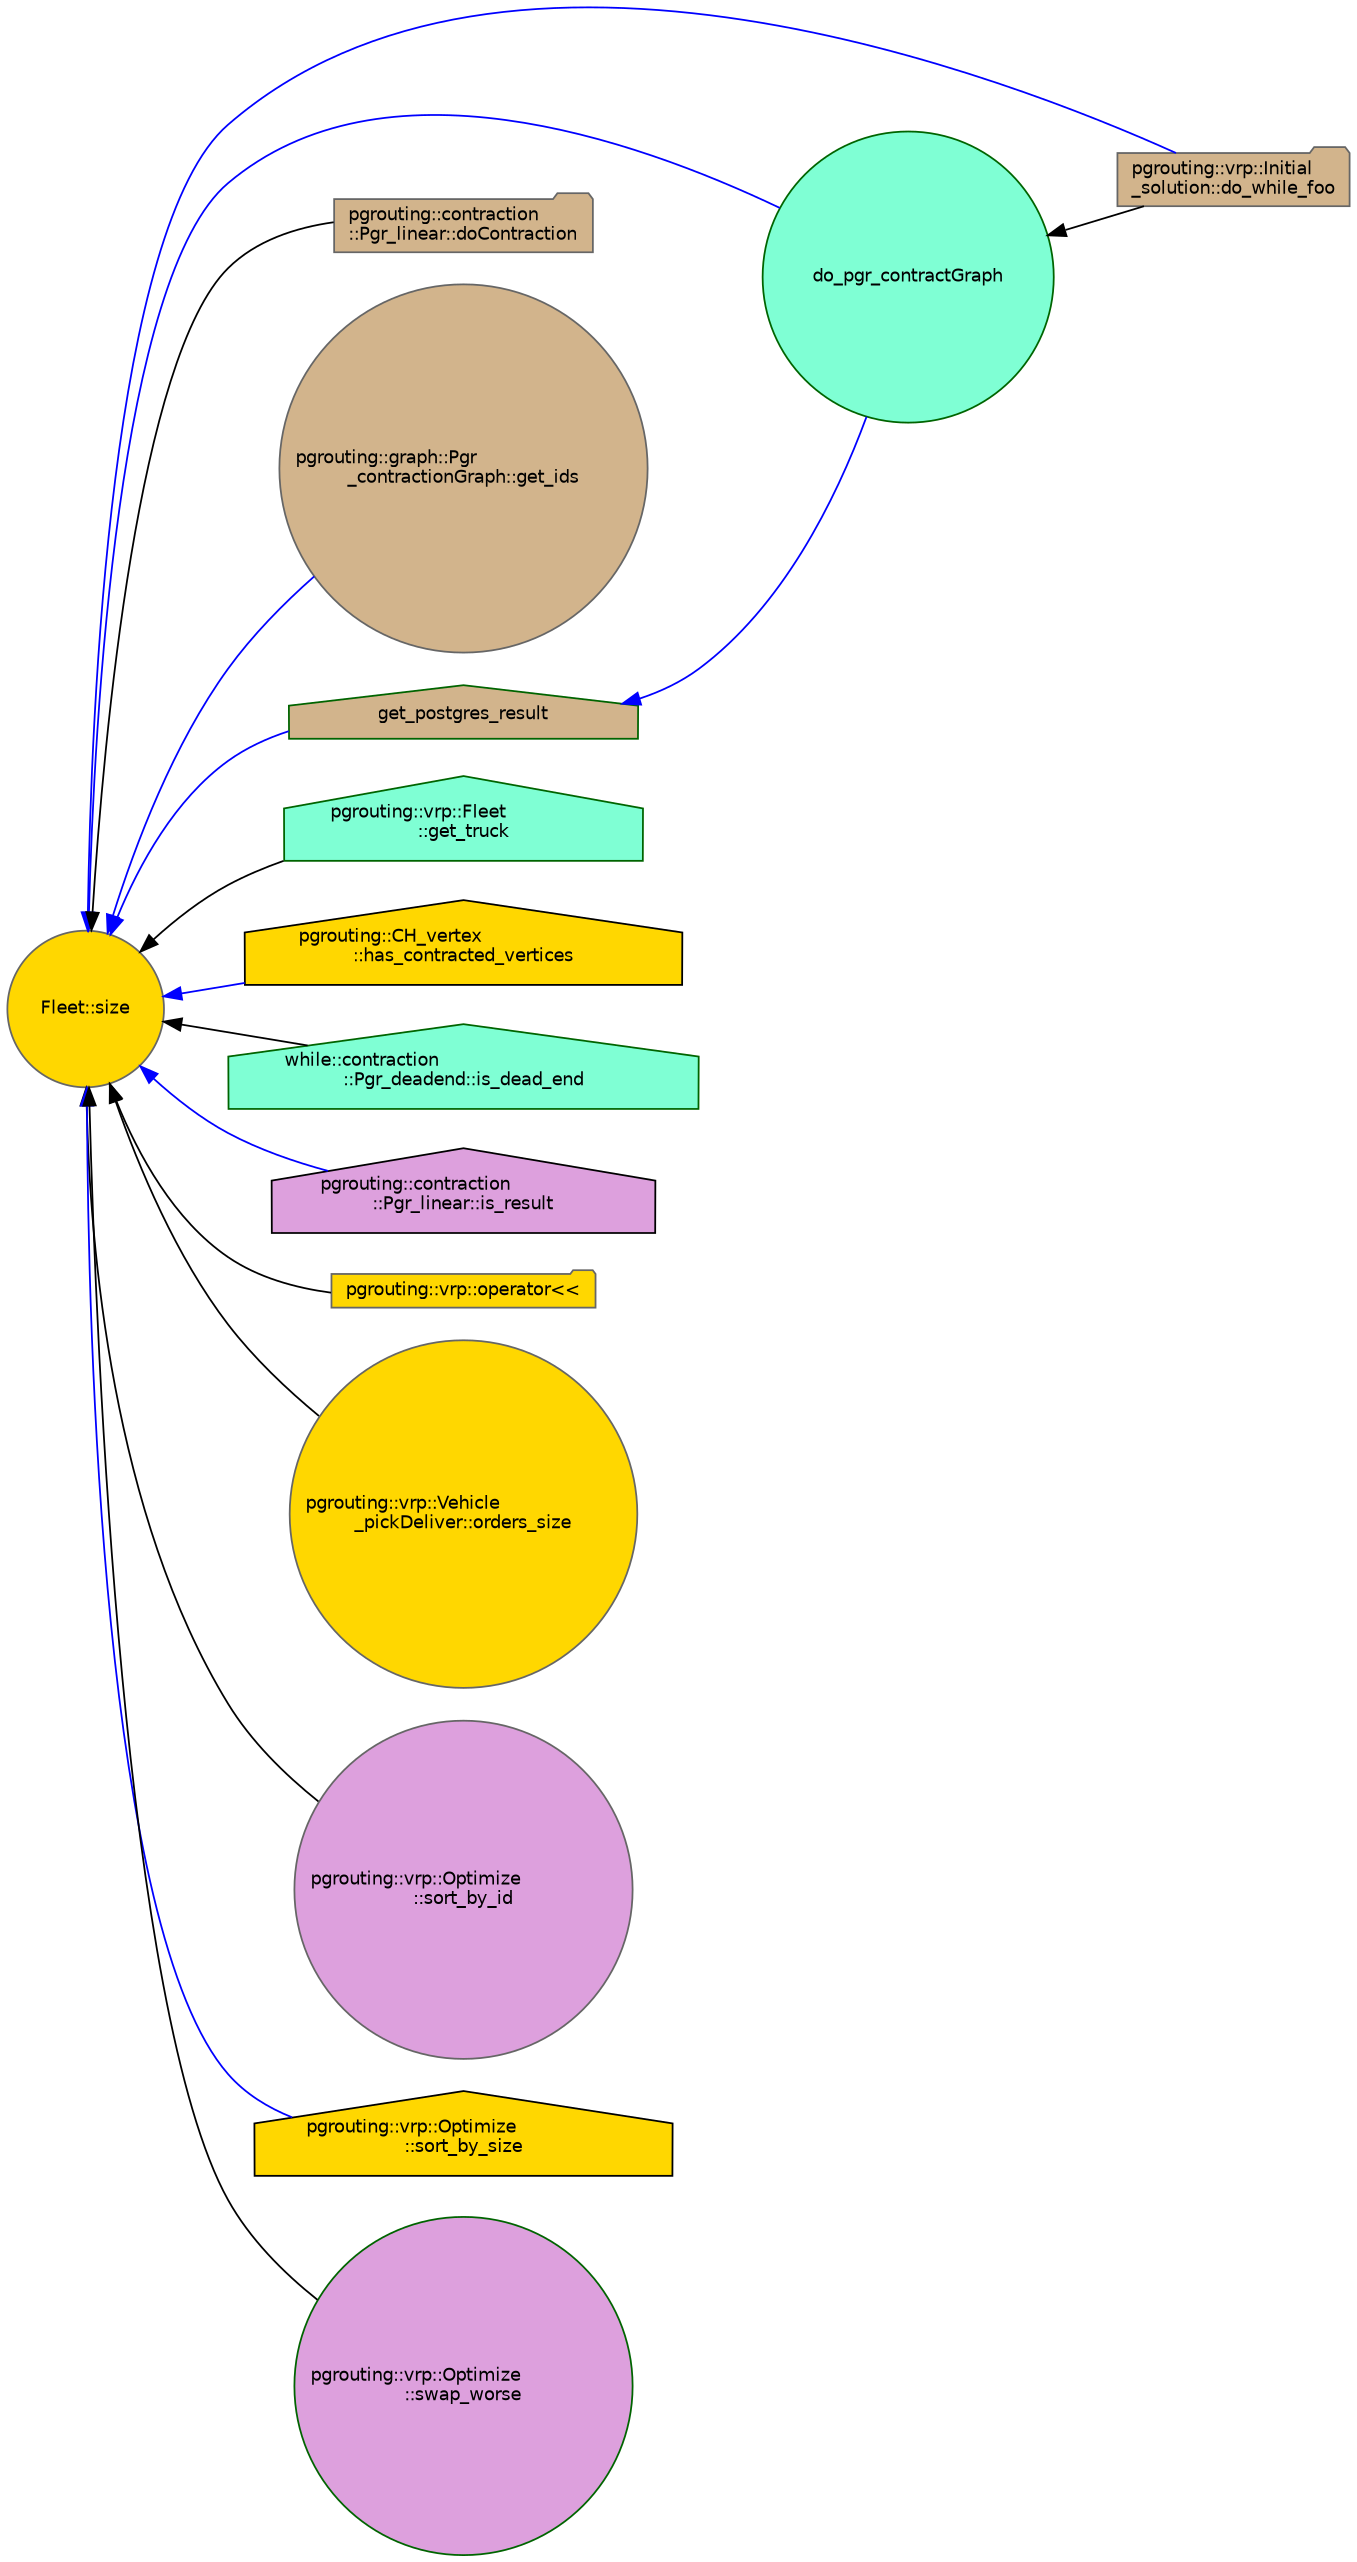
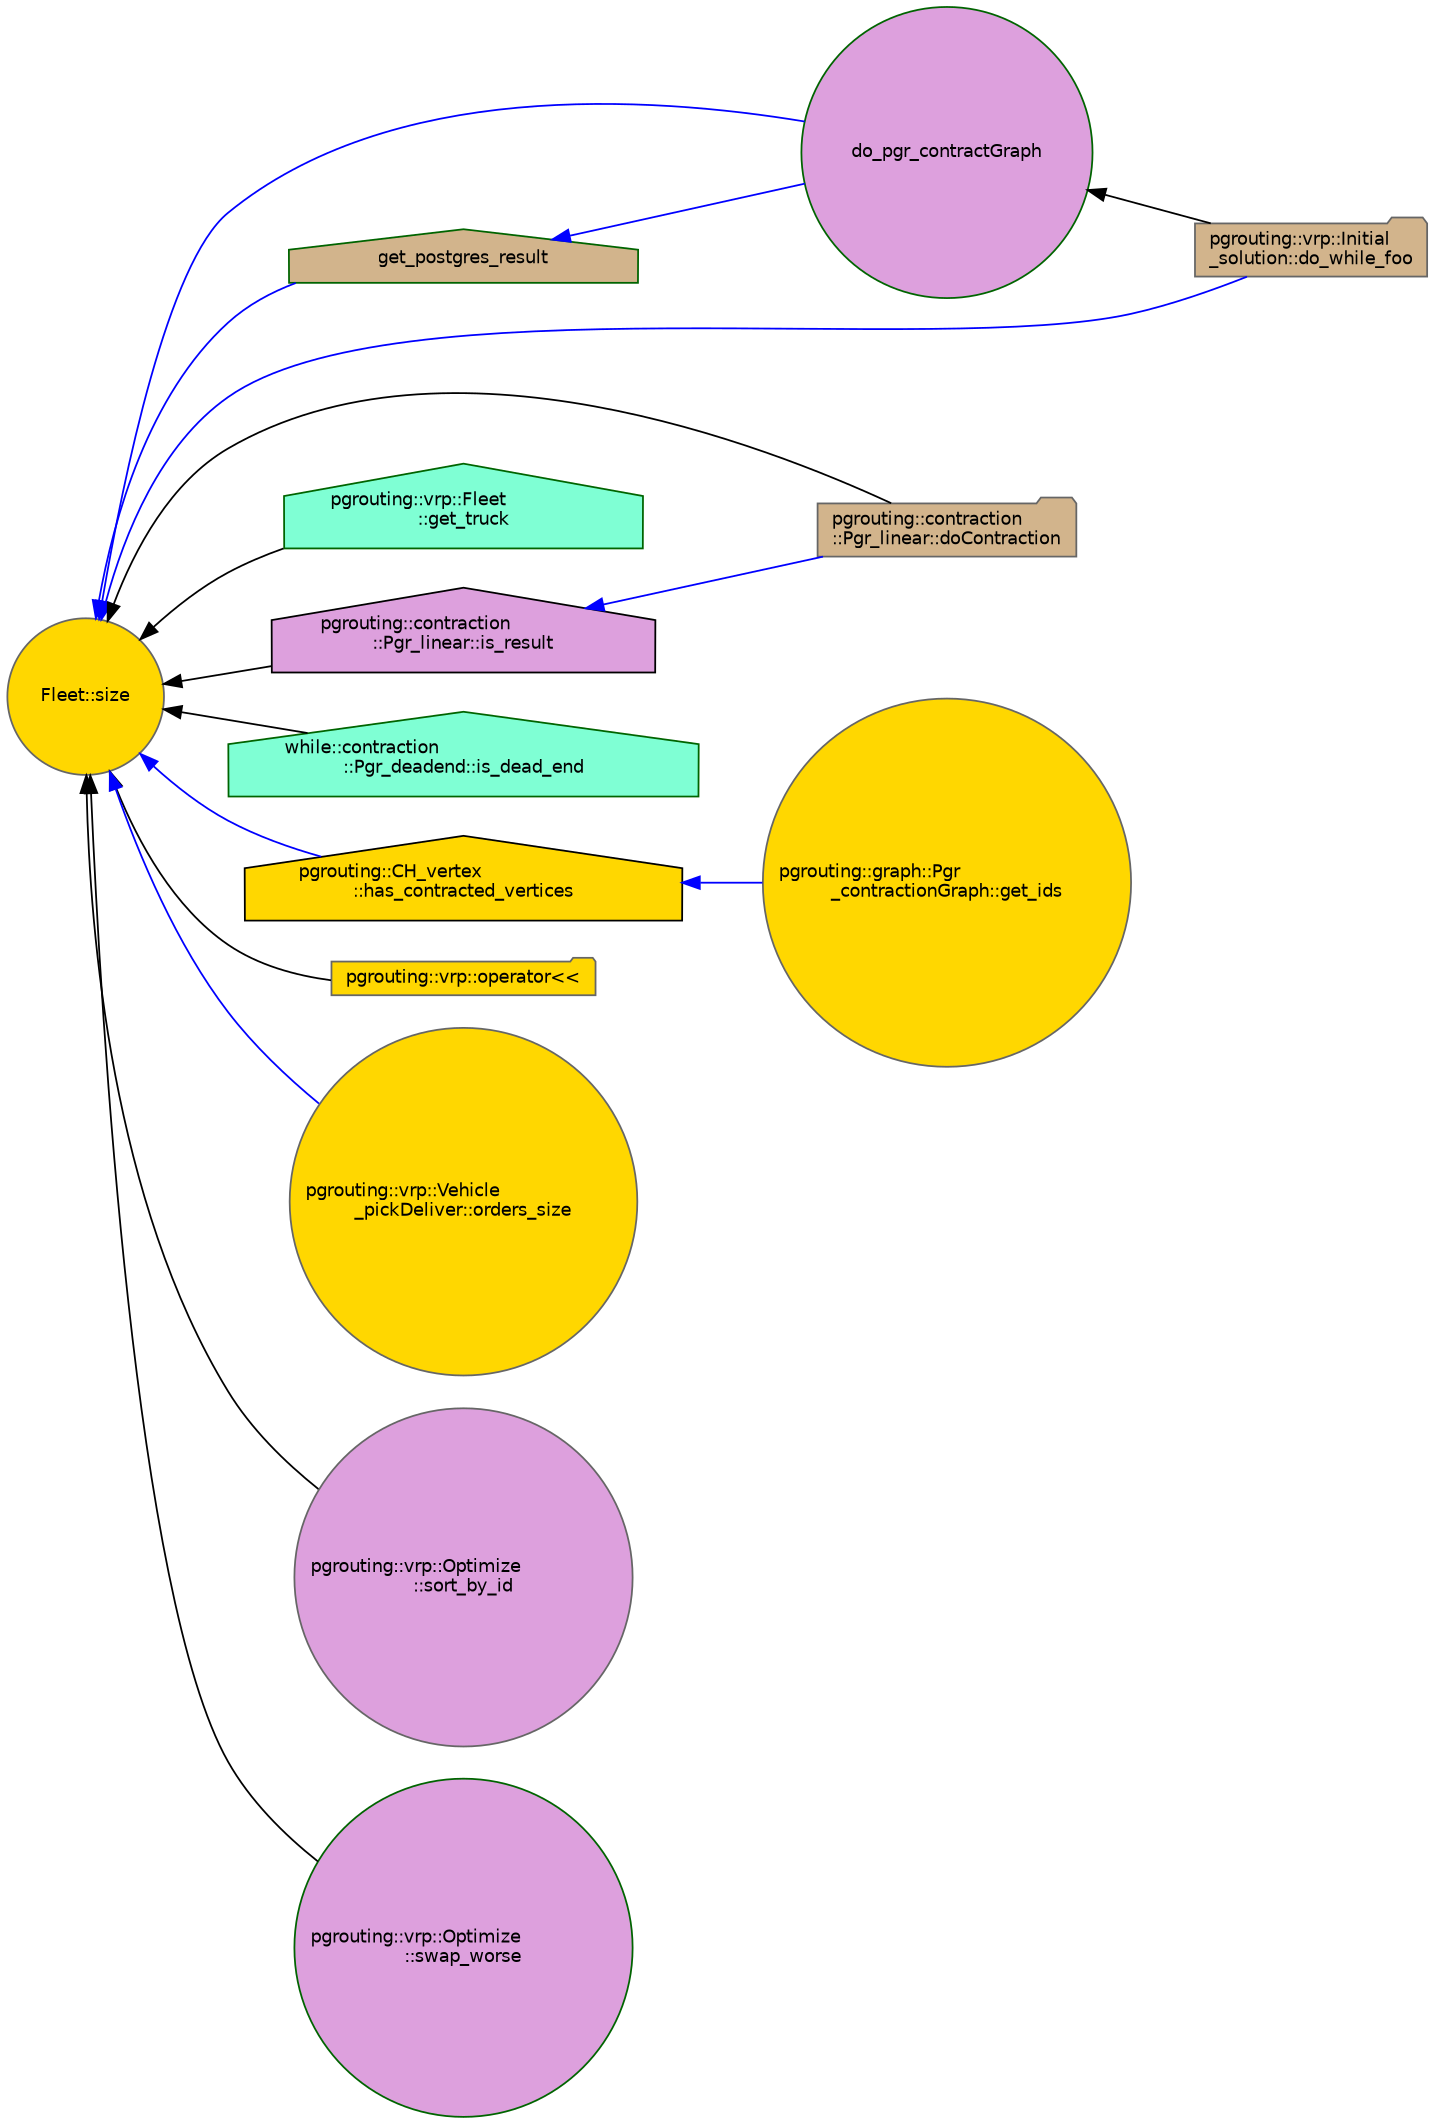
node "do_pgr_contractGraph": fillcolor aquamarine -> plum
node "pgrouting::graph::Pgr _contractionGraph::get_ids": fillcolor tan -> gold
edge "pgrouting::contraction ::Pgr_linear::doContraction" -> "pgrouting::contraction ::Pgr_linear::is_result": added
edge "pgrouting::graph::Pgr _contractionGraph::get_ids" -> "Fleet::size": now "pgrouting::graph::Pgr _contractionGraph::get_ids" -> "pgrouting::CH_vertex ::has_contracted_vertices"
edge "pgrouting::contraction ::Pgr_linear::is_result" -> "Fleet::size": color blue -> black
edge "pgrouting::vrp::Vehicle _pickDeliver::orders_size" -> "Fleet::size": color black -> blue
node "pgrouting::vrp::Optimize ::sort_by_size": removed
